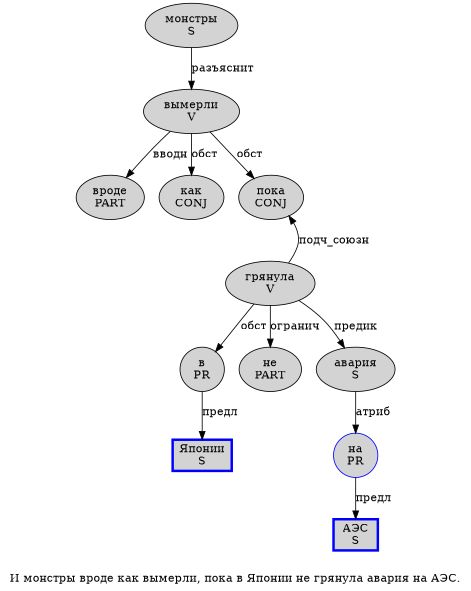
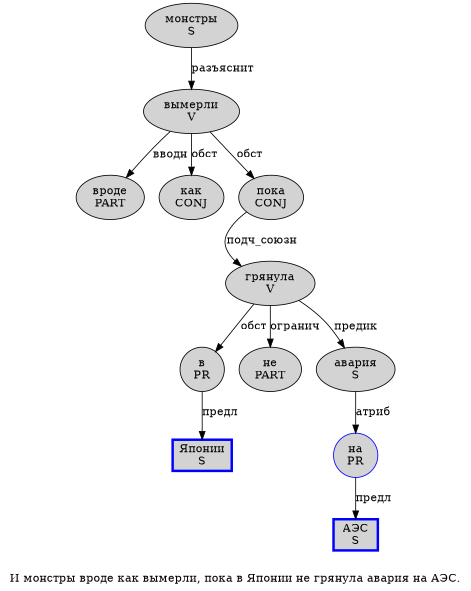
edge "грянула V" -> "пока CONJ": reversed
